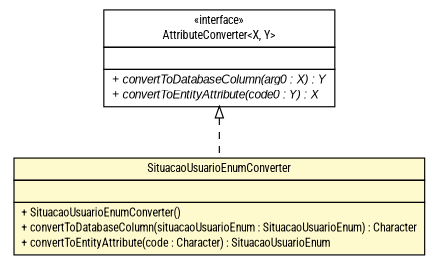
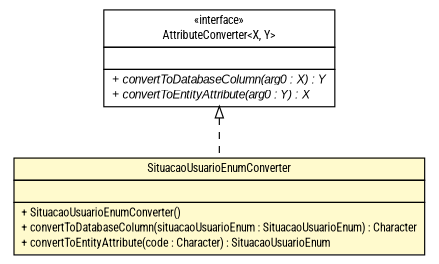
node "AttributeConverter<X, Y>": text "+ convertToEntityAttribute(code0 : Y) : X" -> "+ convertToEntityAttribute(arg0 : Y) : X"
